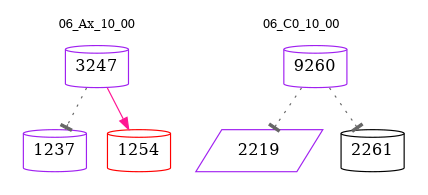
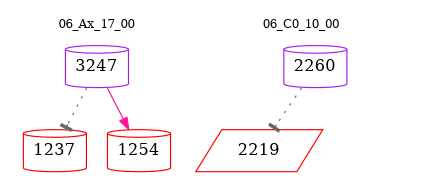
cluster "06_Ax_10_00": label "06_Ax_10_00" -> "06_Ax_17_00"
node "9260": label "9260" -> "2260"
node "1237": color purple -> red
node "2219": color purple -> red
node "2261": removed
